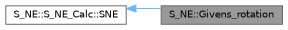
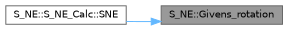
edge "S_NE::Givens_rotation" -> "S_NE::S_NE_Calc::SNE": reversed
